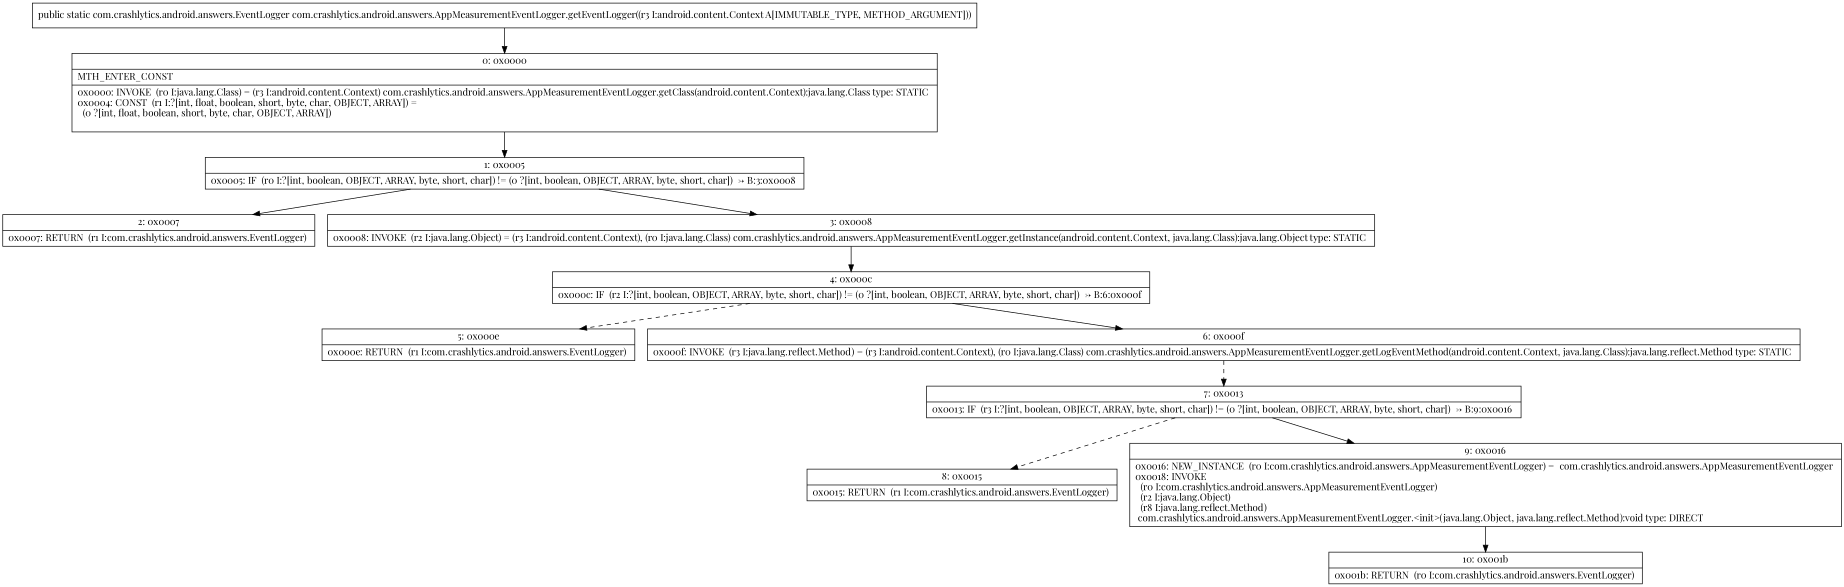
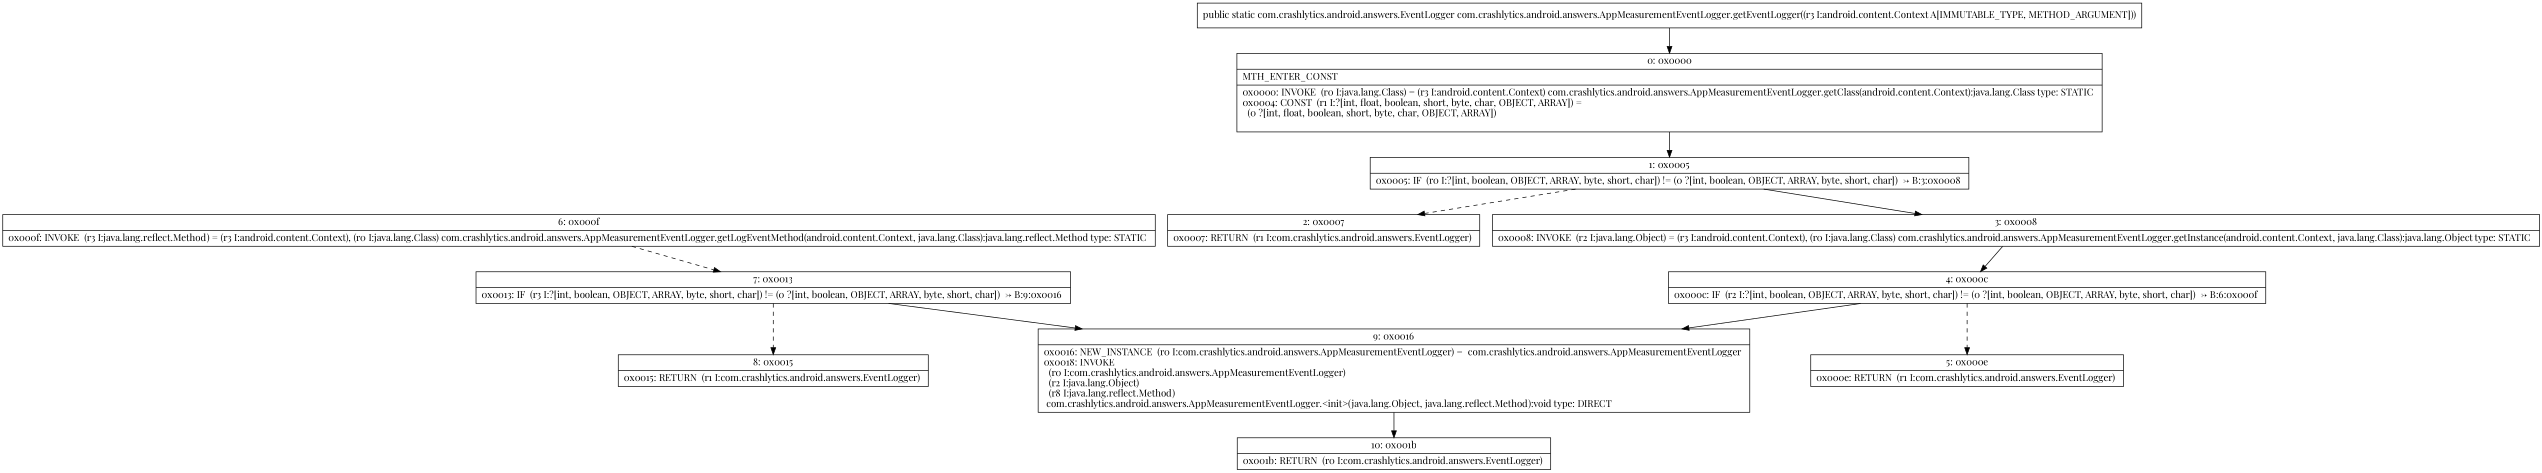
edge "1: 0x0005" -> "2: 0x0007": style solid -> dashed
edge "4: 0x000c" -> "6: 0x000f": now "4: 0x000c" -> "9: 0x0016"
